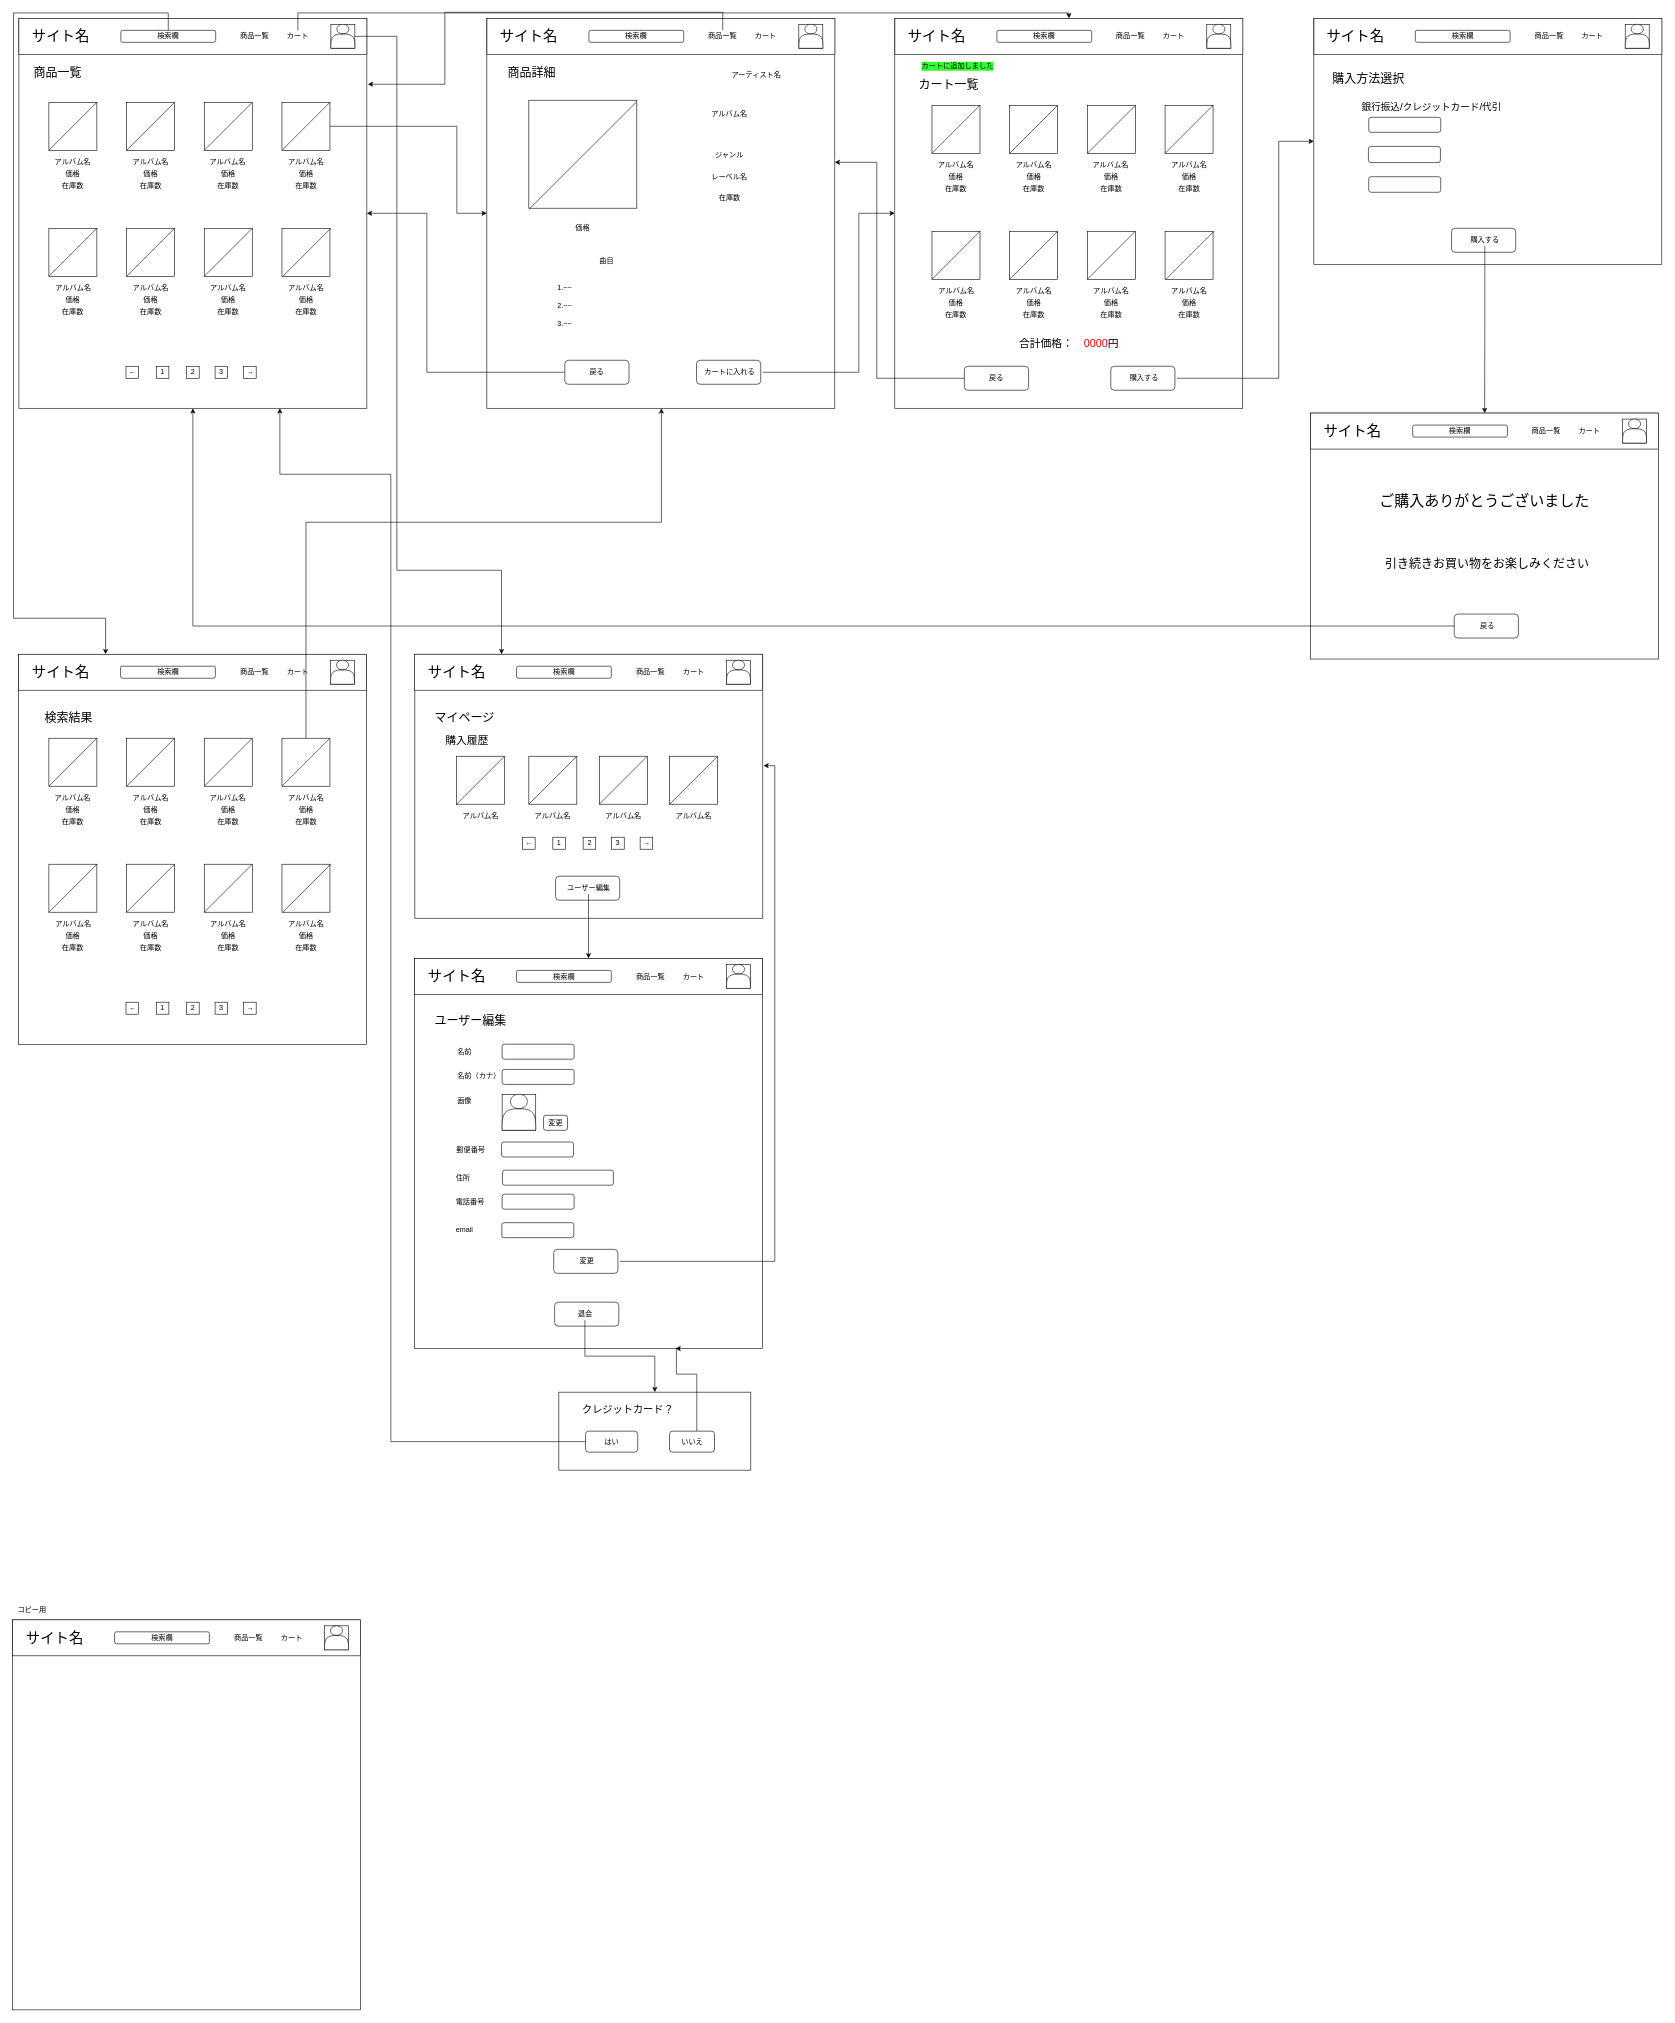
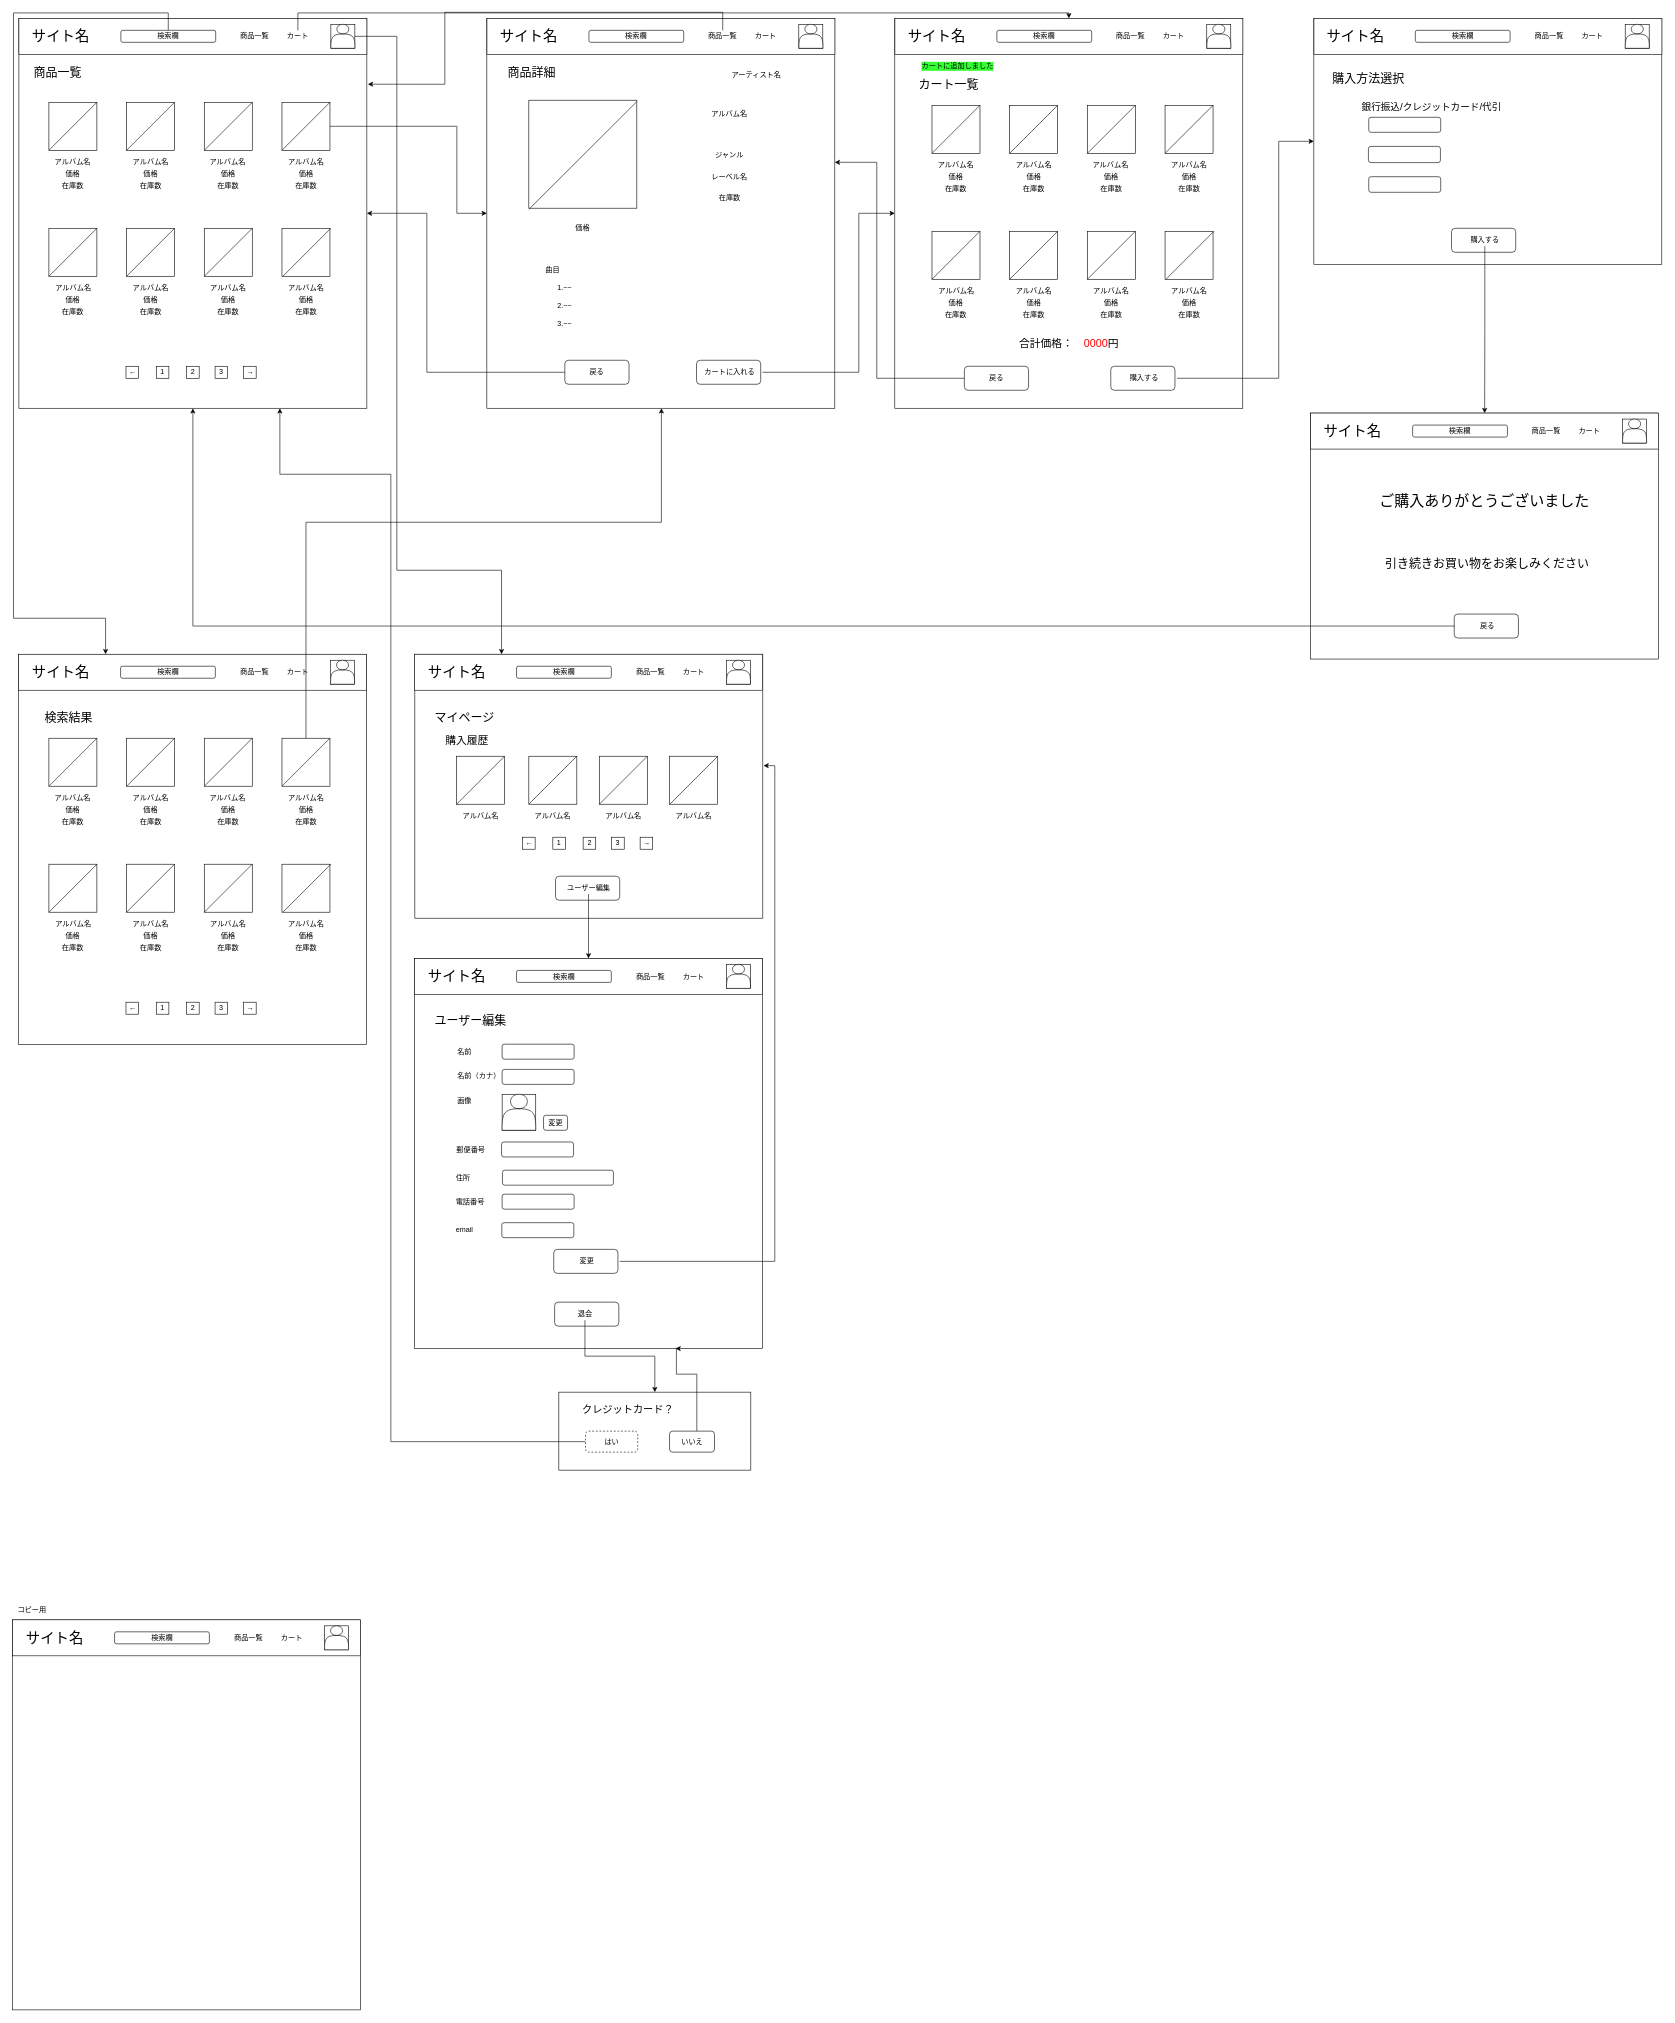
node "曲目": moved (607, 261) -> (553, 270)
node "はい": style solid -> dashed
